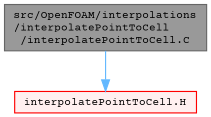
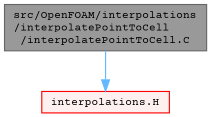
node "interpolatePointToCell.H": label "interpolatePointToCell.H" -> "interpolations.H"
